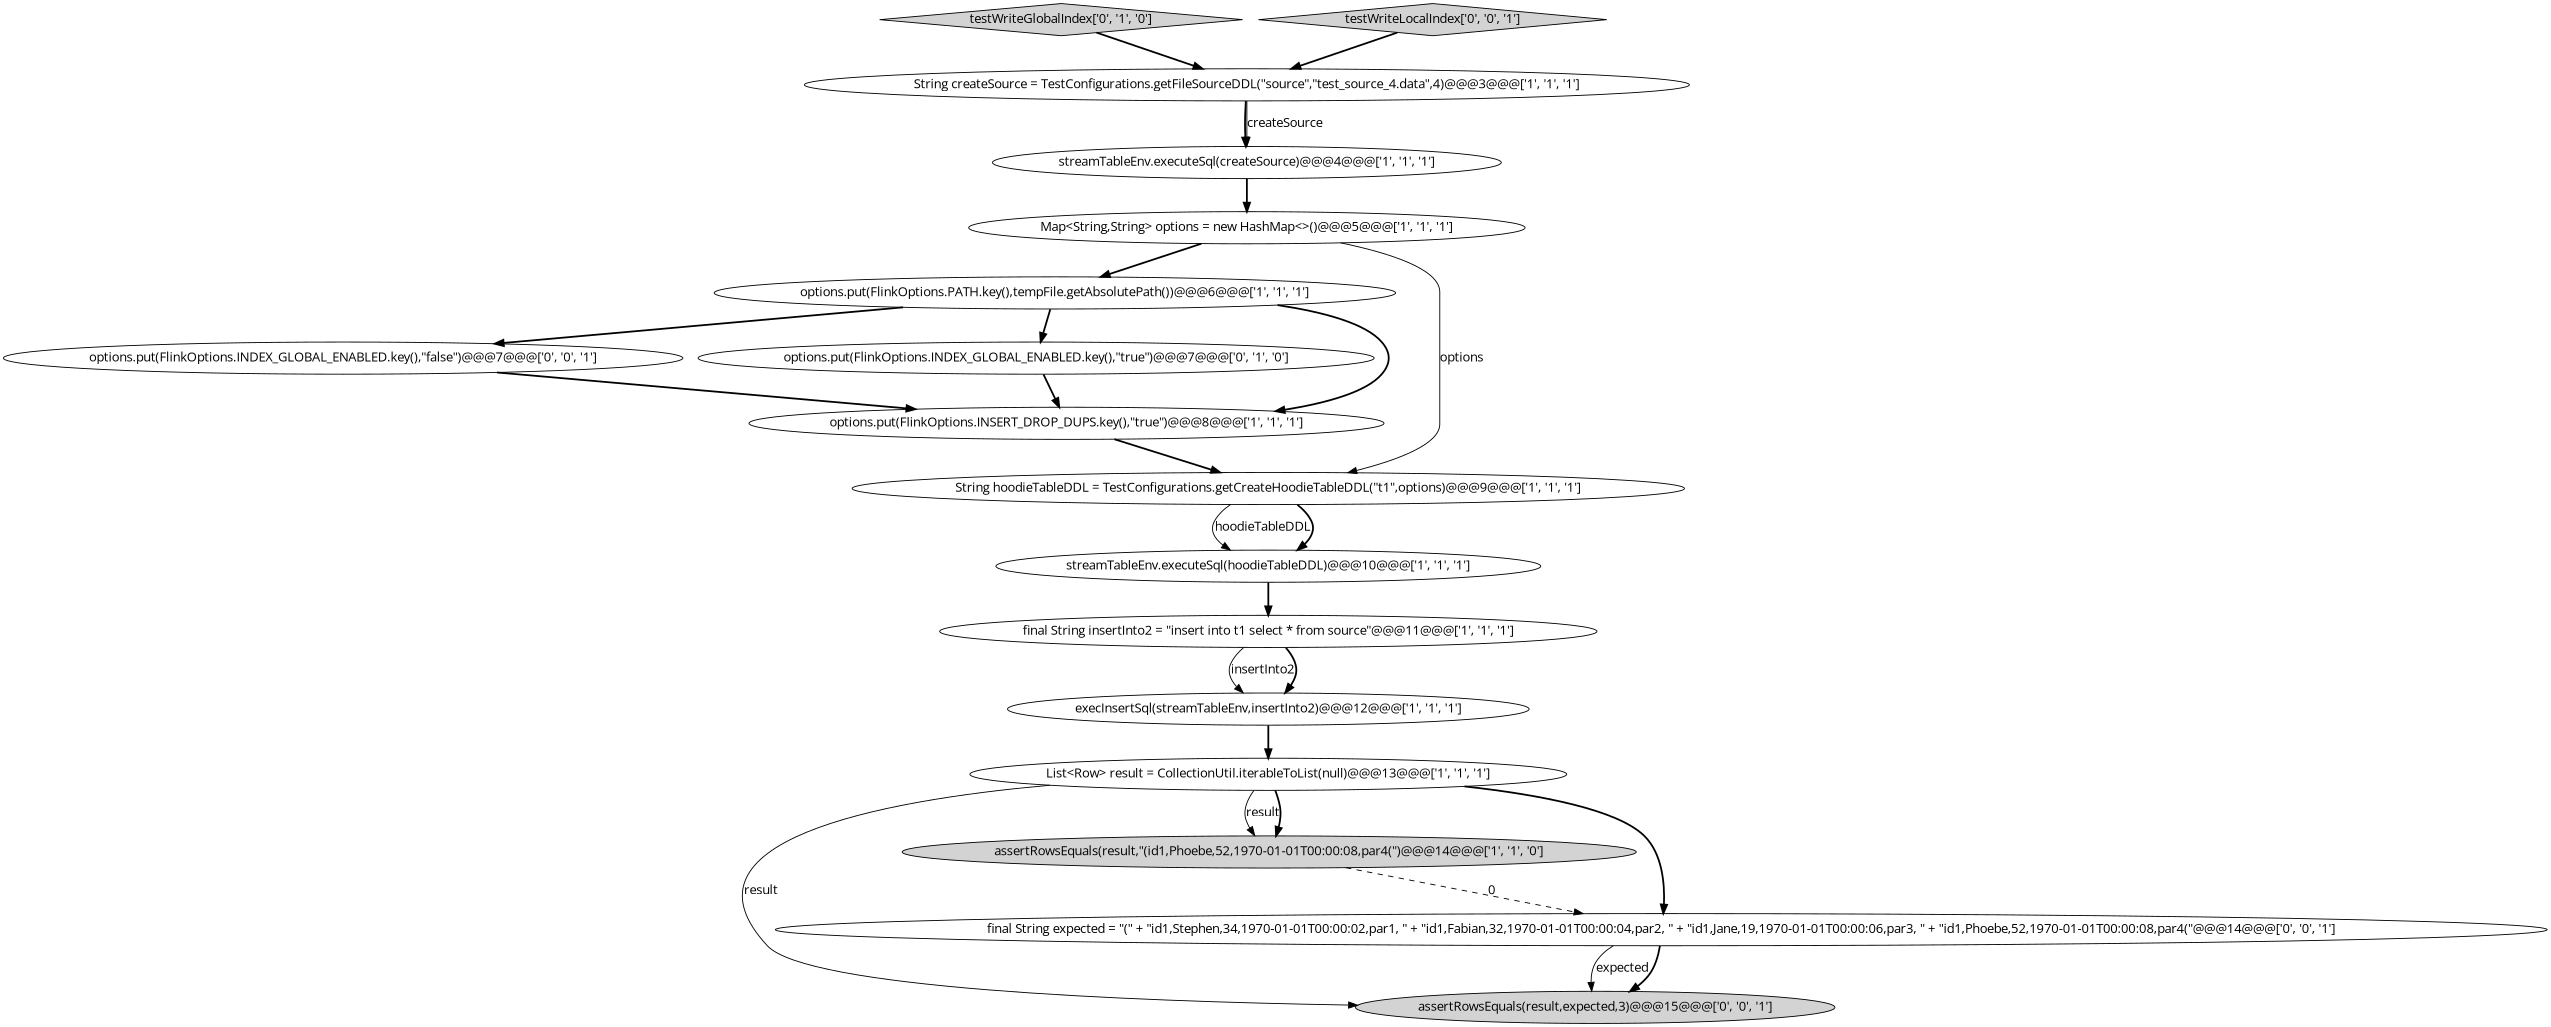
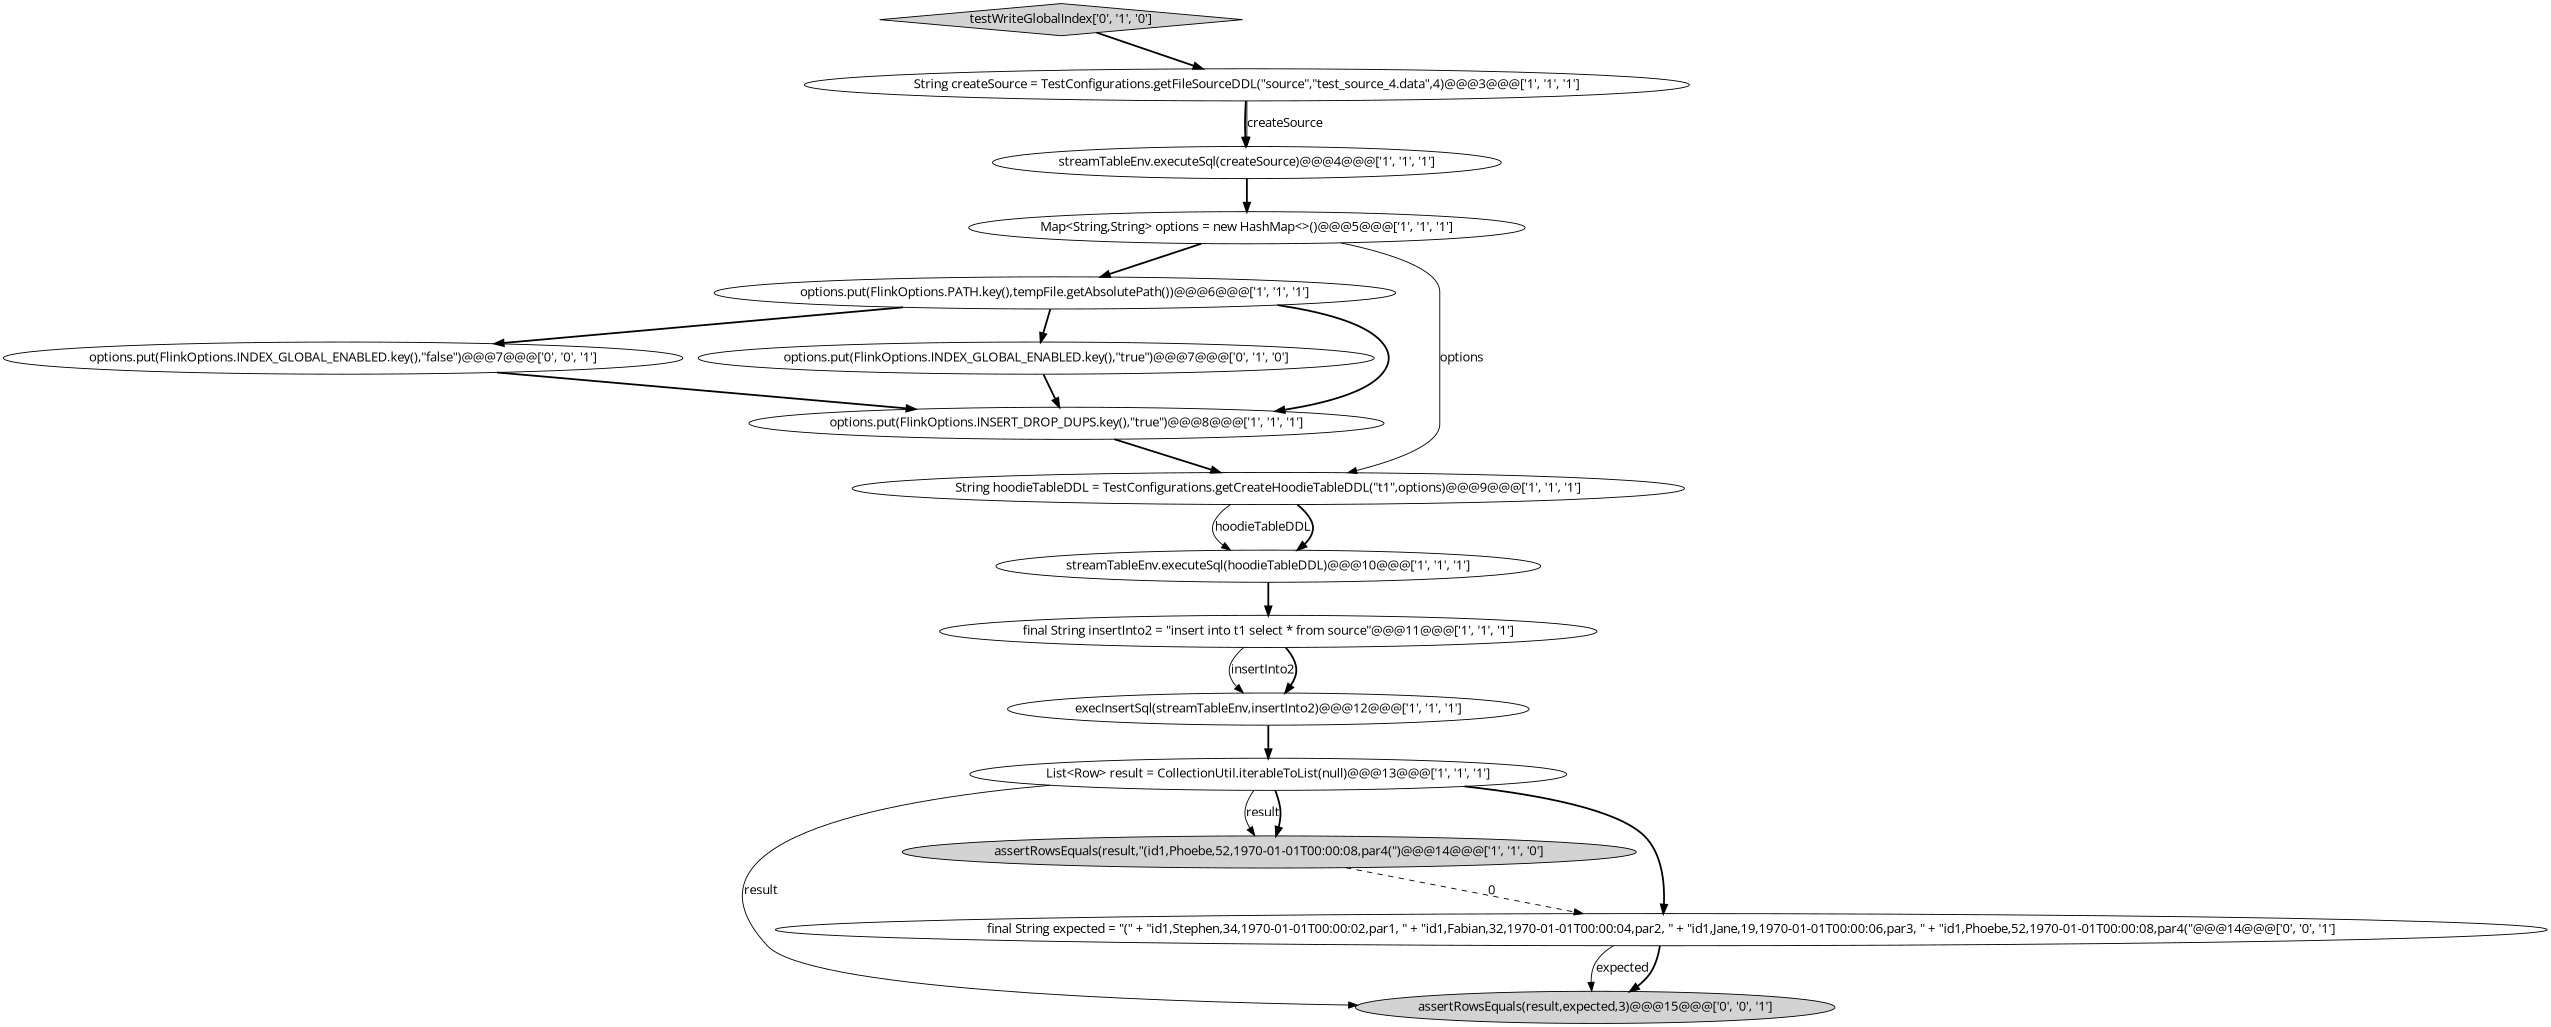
node "testWriteLocalIndex['0', '0', '1']": removed
